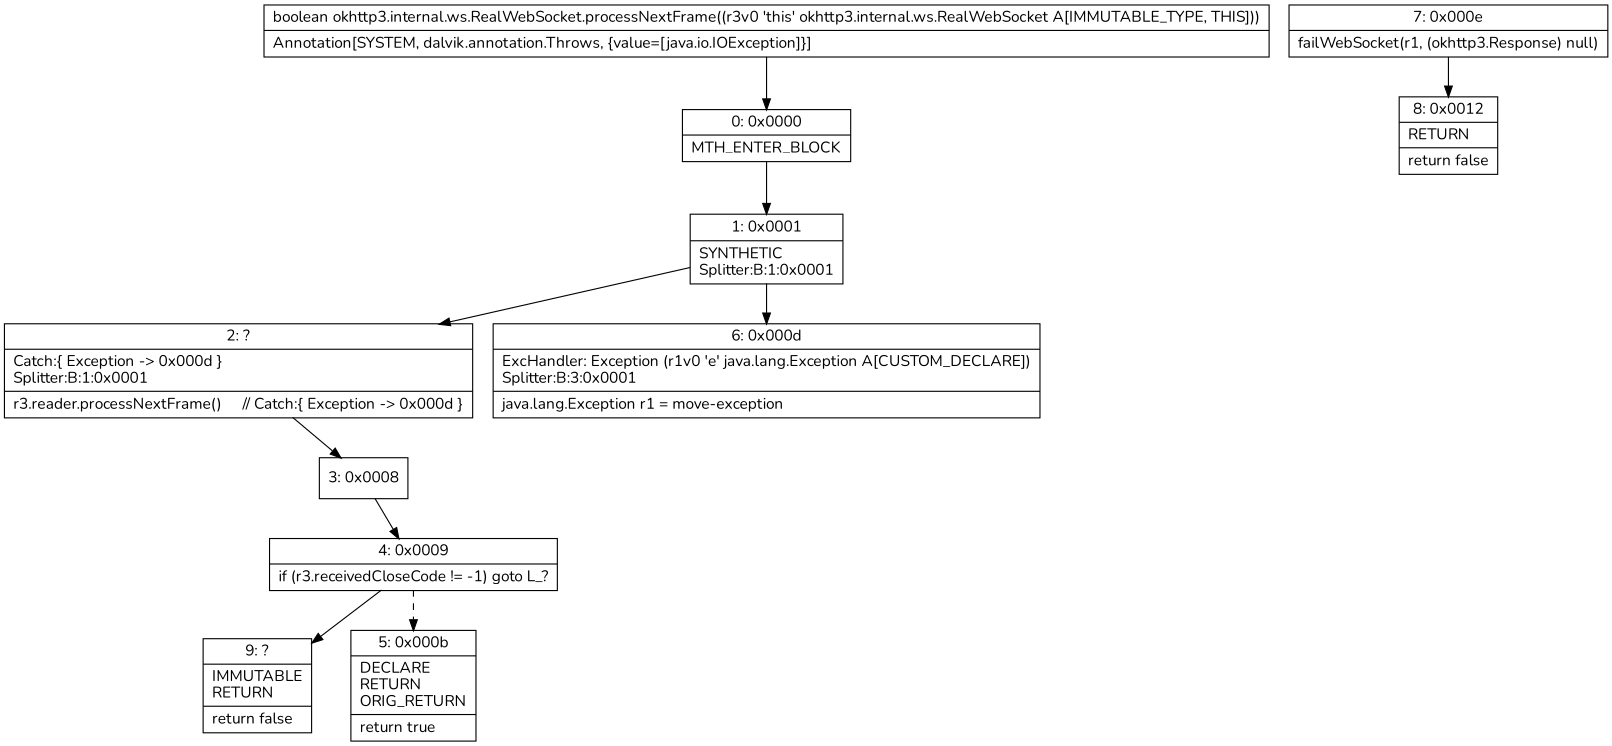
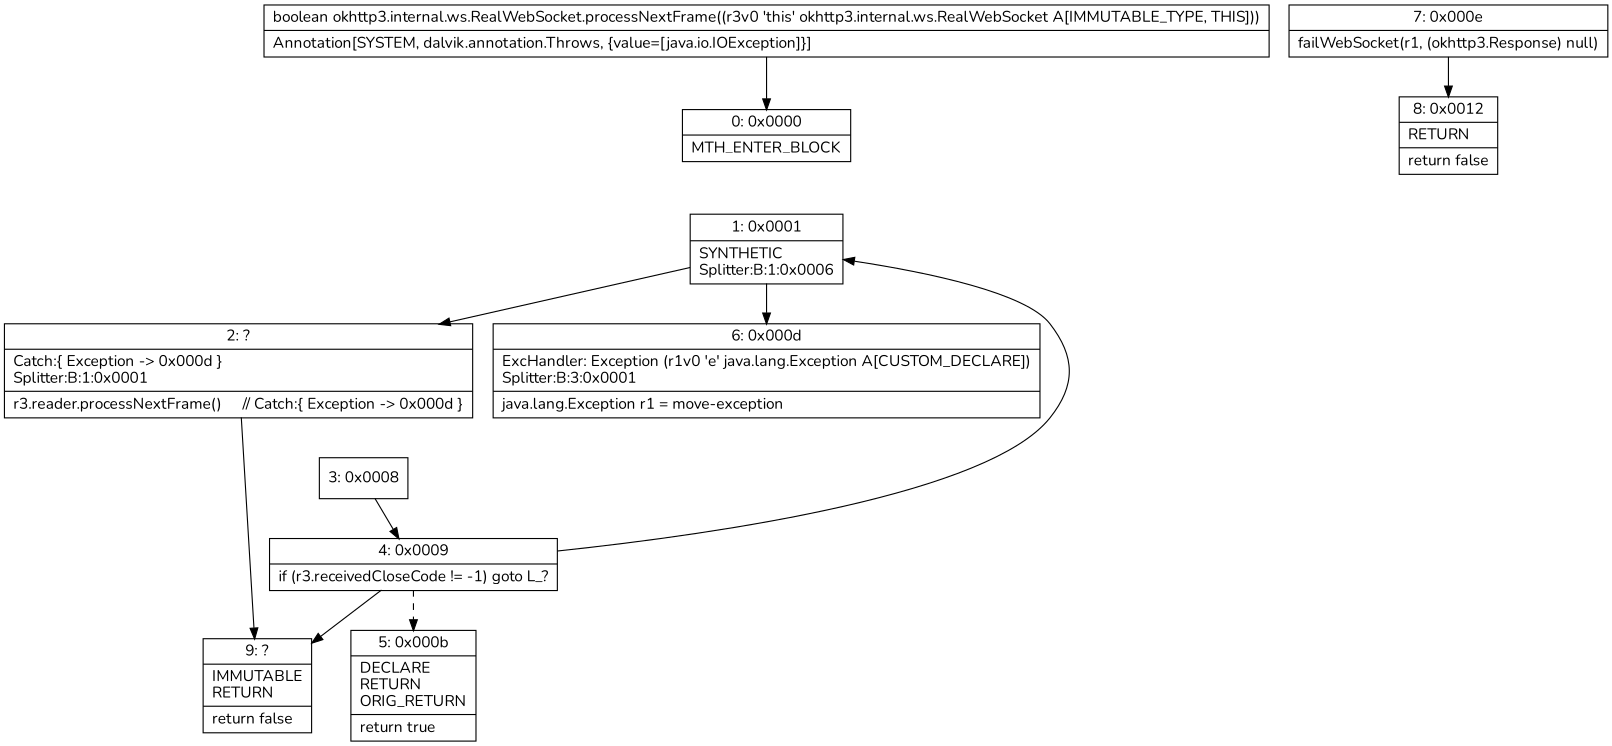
edge "0: 0x0000" -> "1: 0x0001": now "4: 0x0009" -> "1: 0x0001"
node "1: 0x0001": text "Splitter:B:1:0x0001" -> "Splitter:B:1:0x0006"
edge "2: ?" -> "3: 0x0008": now "2: ?" -> "9: ?"
